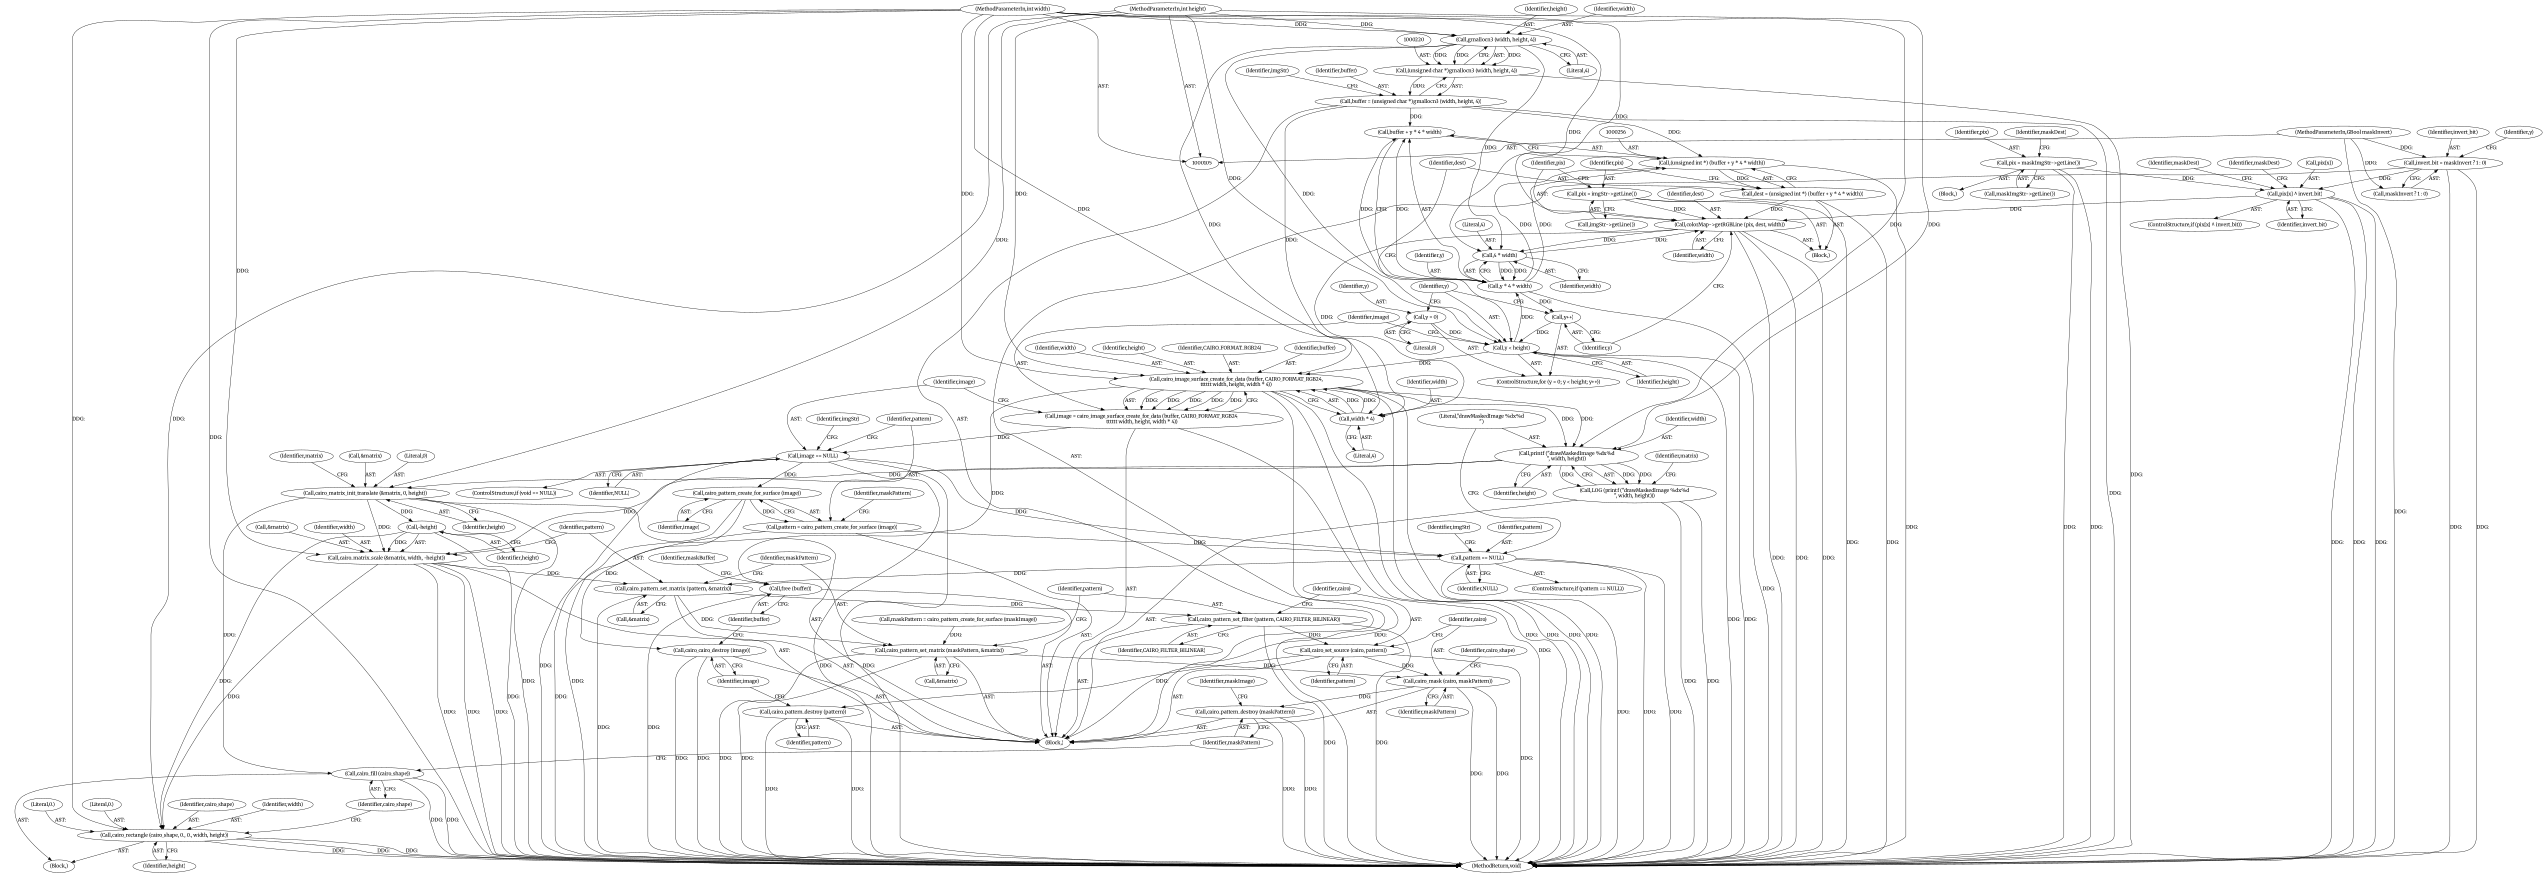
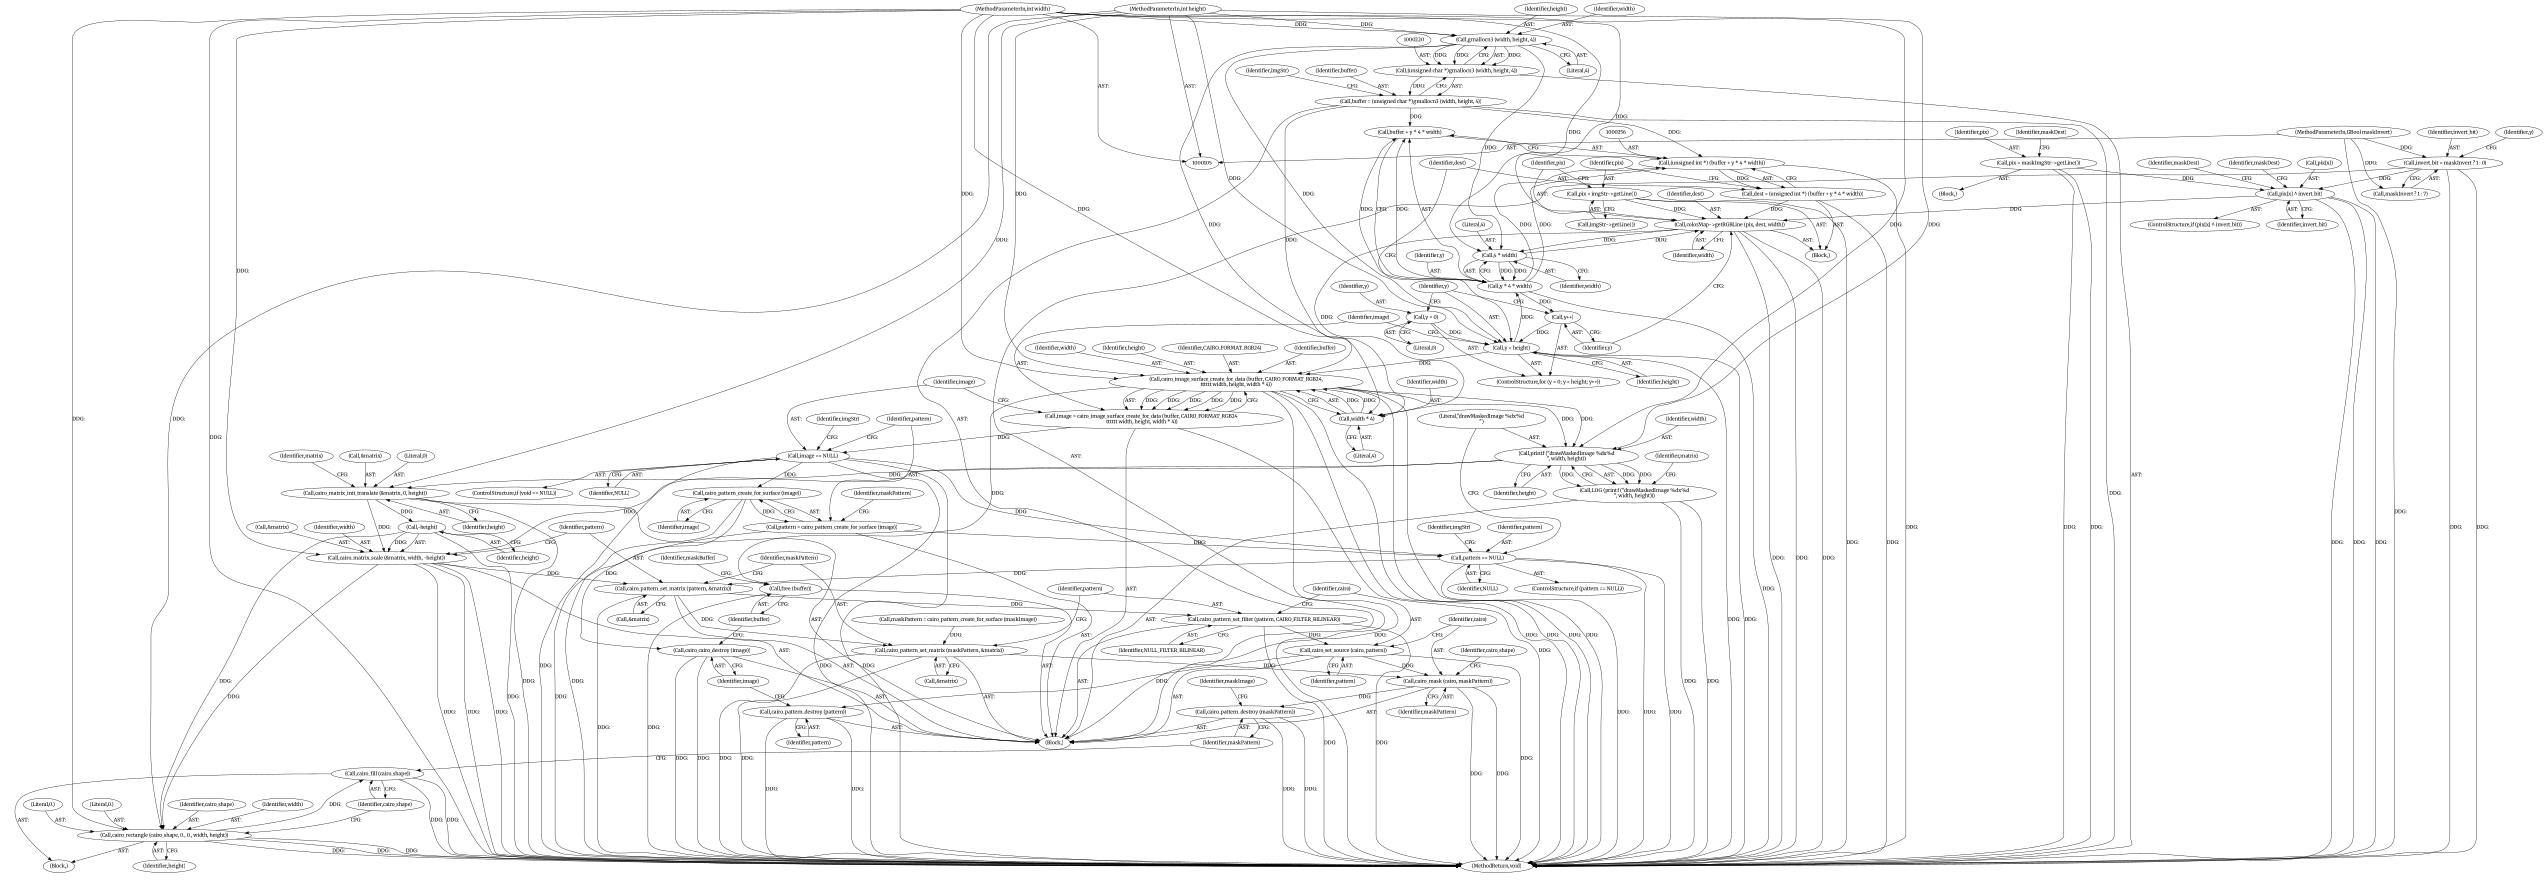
node "(Call,maskImgStr->getLine())": removed
node "(Call,maskInvert ? 1 : 0)": label "(Call,maskInvert ? 1 : 0)" -> "(Call,maskInvert ? 1 : 7)"
edge "(Call,(unsigned char *)gmallocn3 (width, height, 4))" -> "(MethodReturn,void)": label "DDG: " -> "AST: "
node "(Identifier,CAIRO_FILTER_BILINEAR)": label "(Identifier,CAIRO_FILTER_BILINEAR)" -> "(Identifier,NULL_FILTER_BILINEAR)"
edge "(Call,cairo_matrix_init_translate (&matrix, 0, height))" -> "(Call,cairo_fill (cairo_shape))": now "(Call,cairo_rectangle (cairo_shape, 0., 0., width, height))" -> "(Call,cairo_fill (cairo_shape))"
